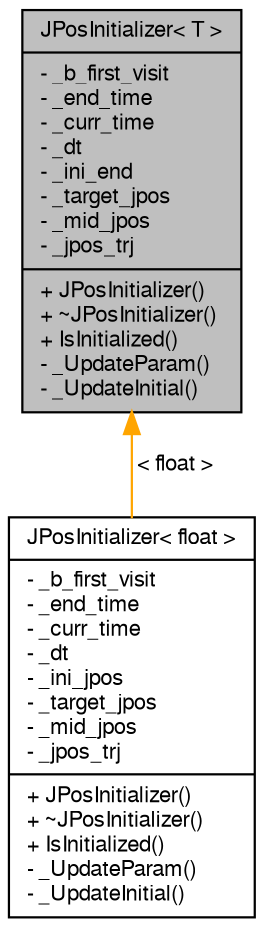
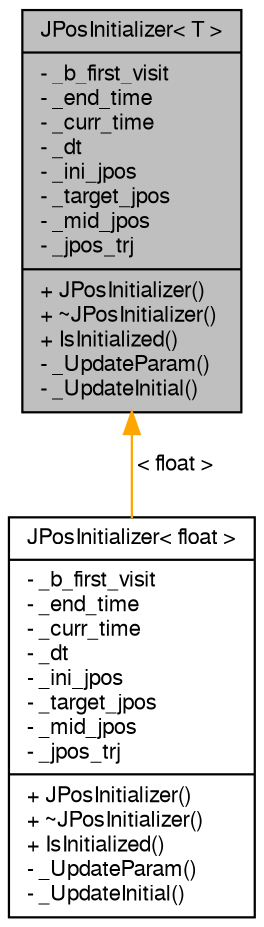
node "JPosInitializer< T >": text "- _ini_end" -> "- _ini_jpos"
